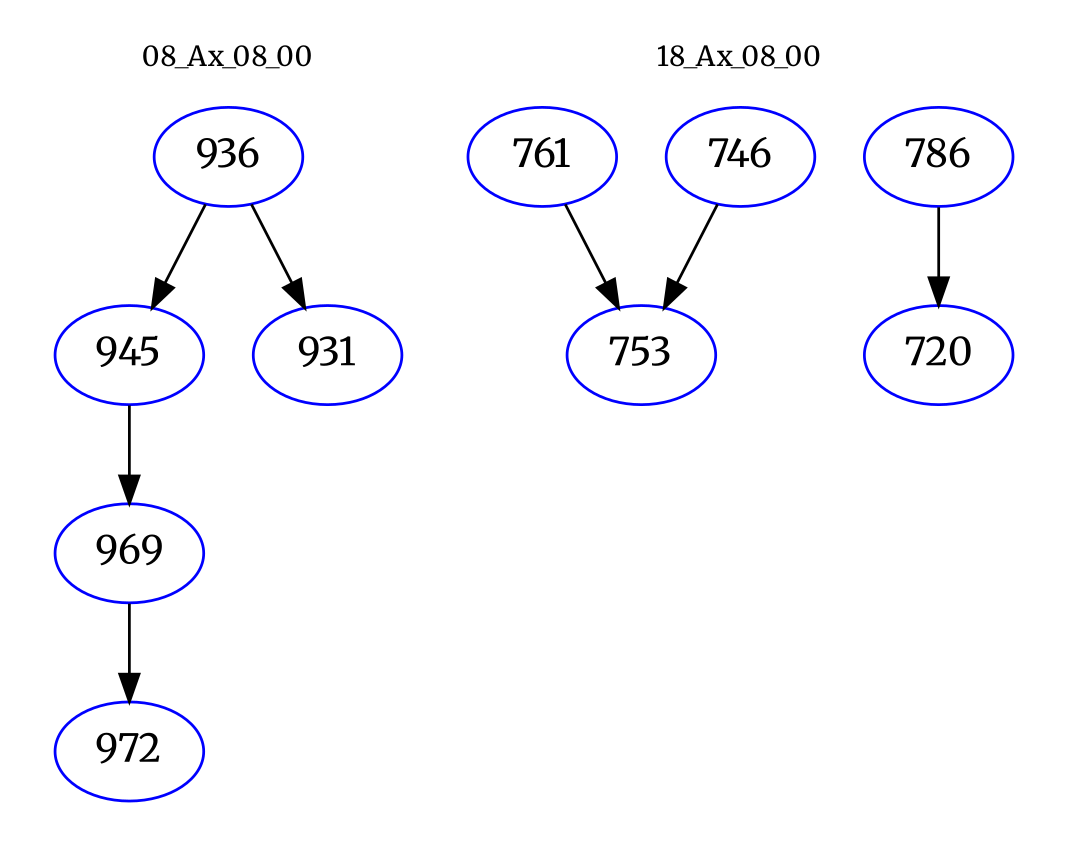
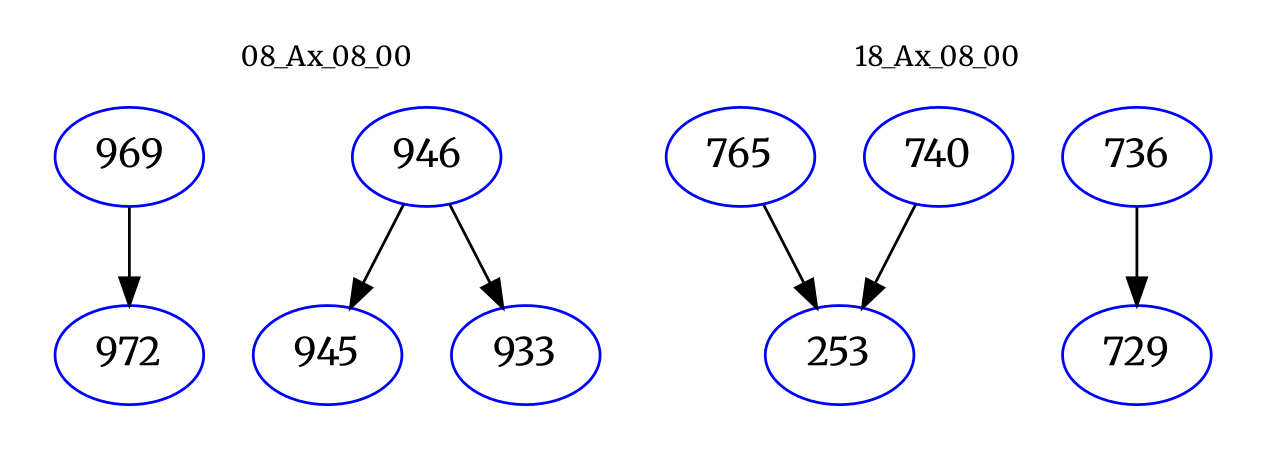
node "936": label "936" -> "946"
node "761": label "761" -> "765"
node "746": label "746" -> "740"
node "786": label "786" -> "736"
node "931": label "931" -> "933"
node "753": label "753" -> "253"
node "720": label "720" -> "729"
edge "945" -> "969": removed
